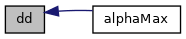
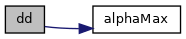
edge "alphaMax" -> "dd": reversed
